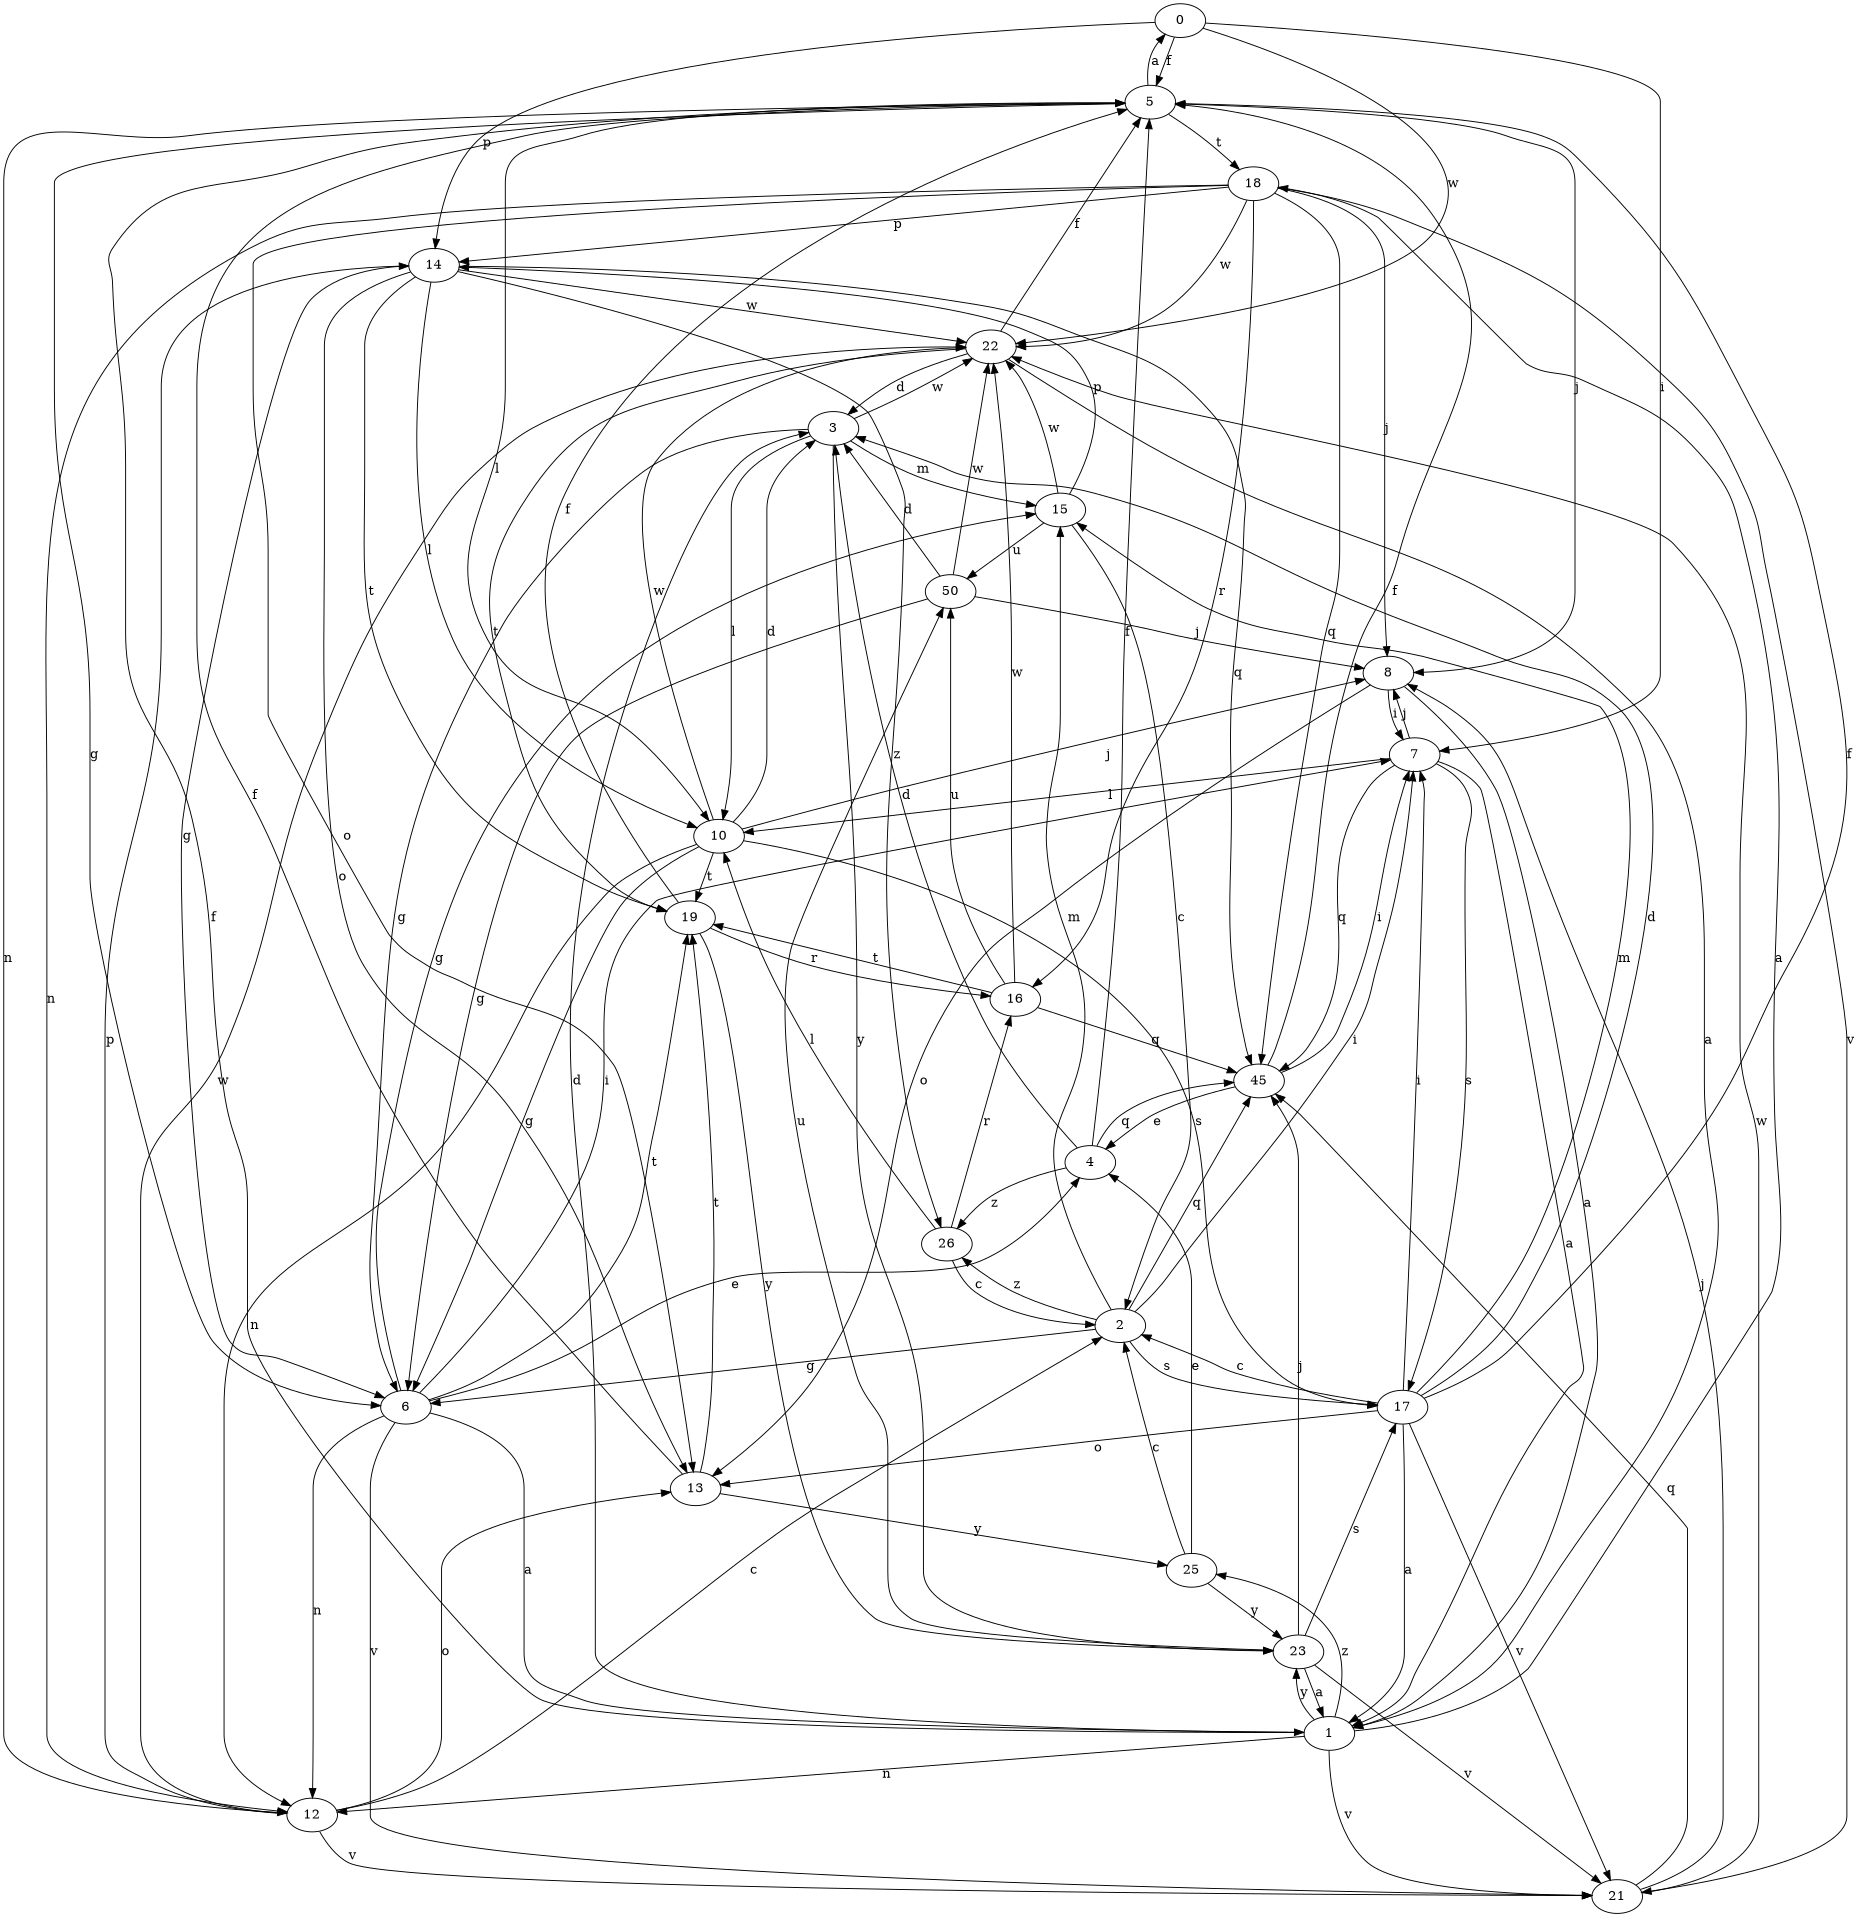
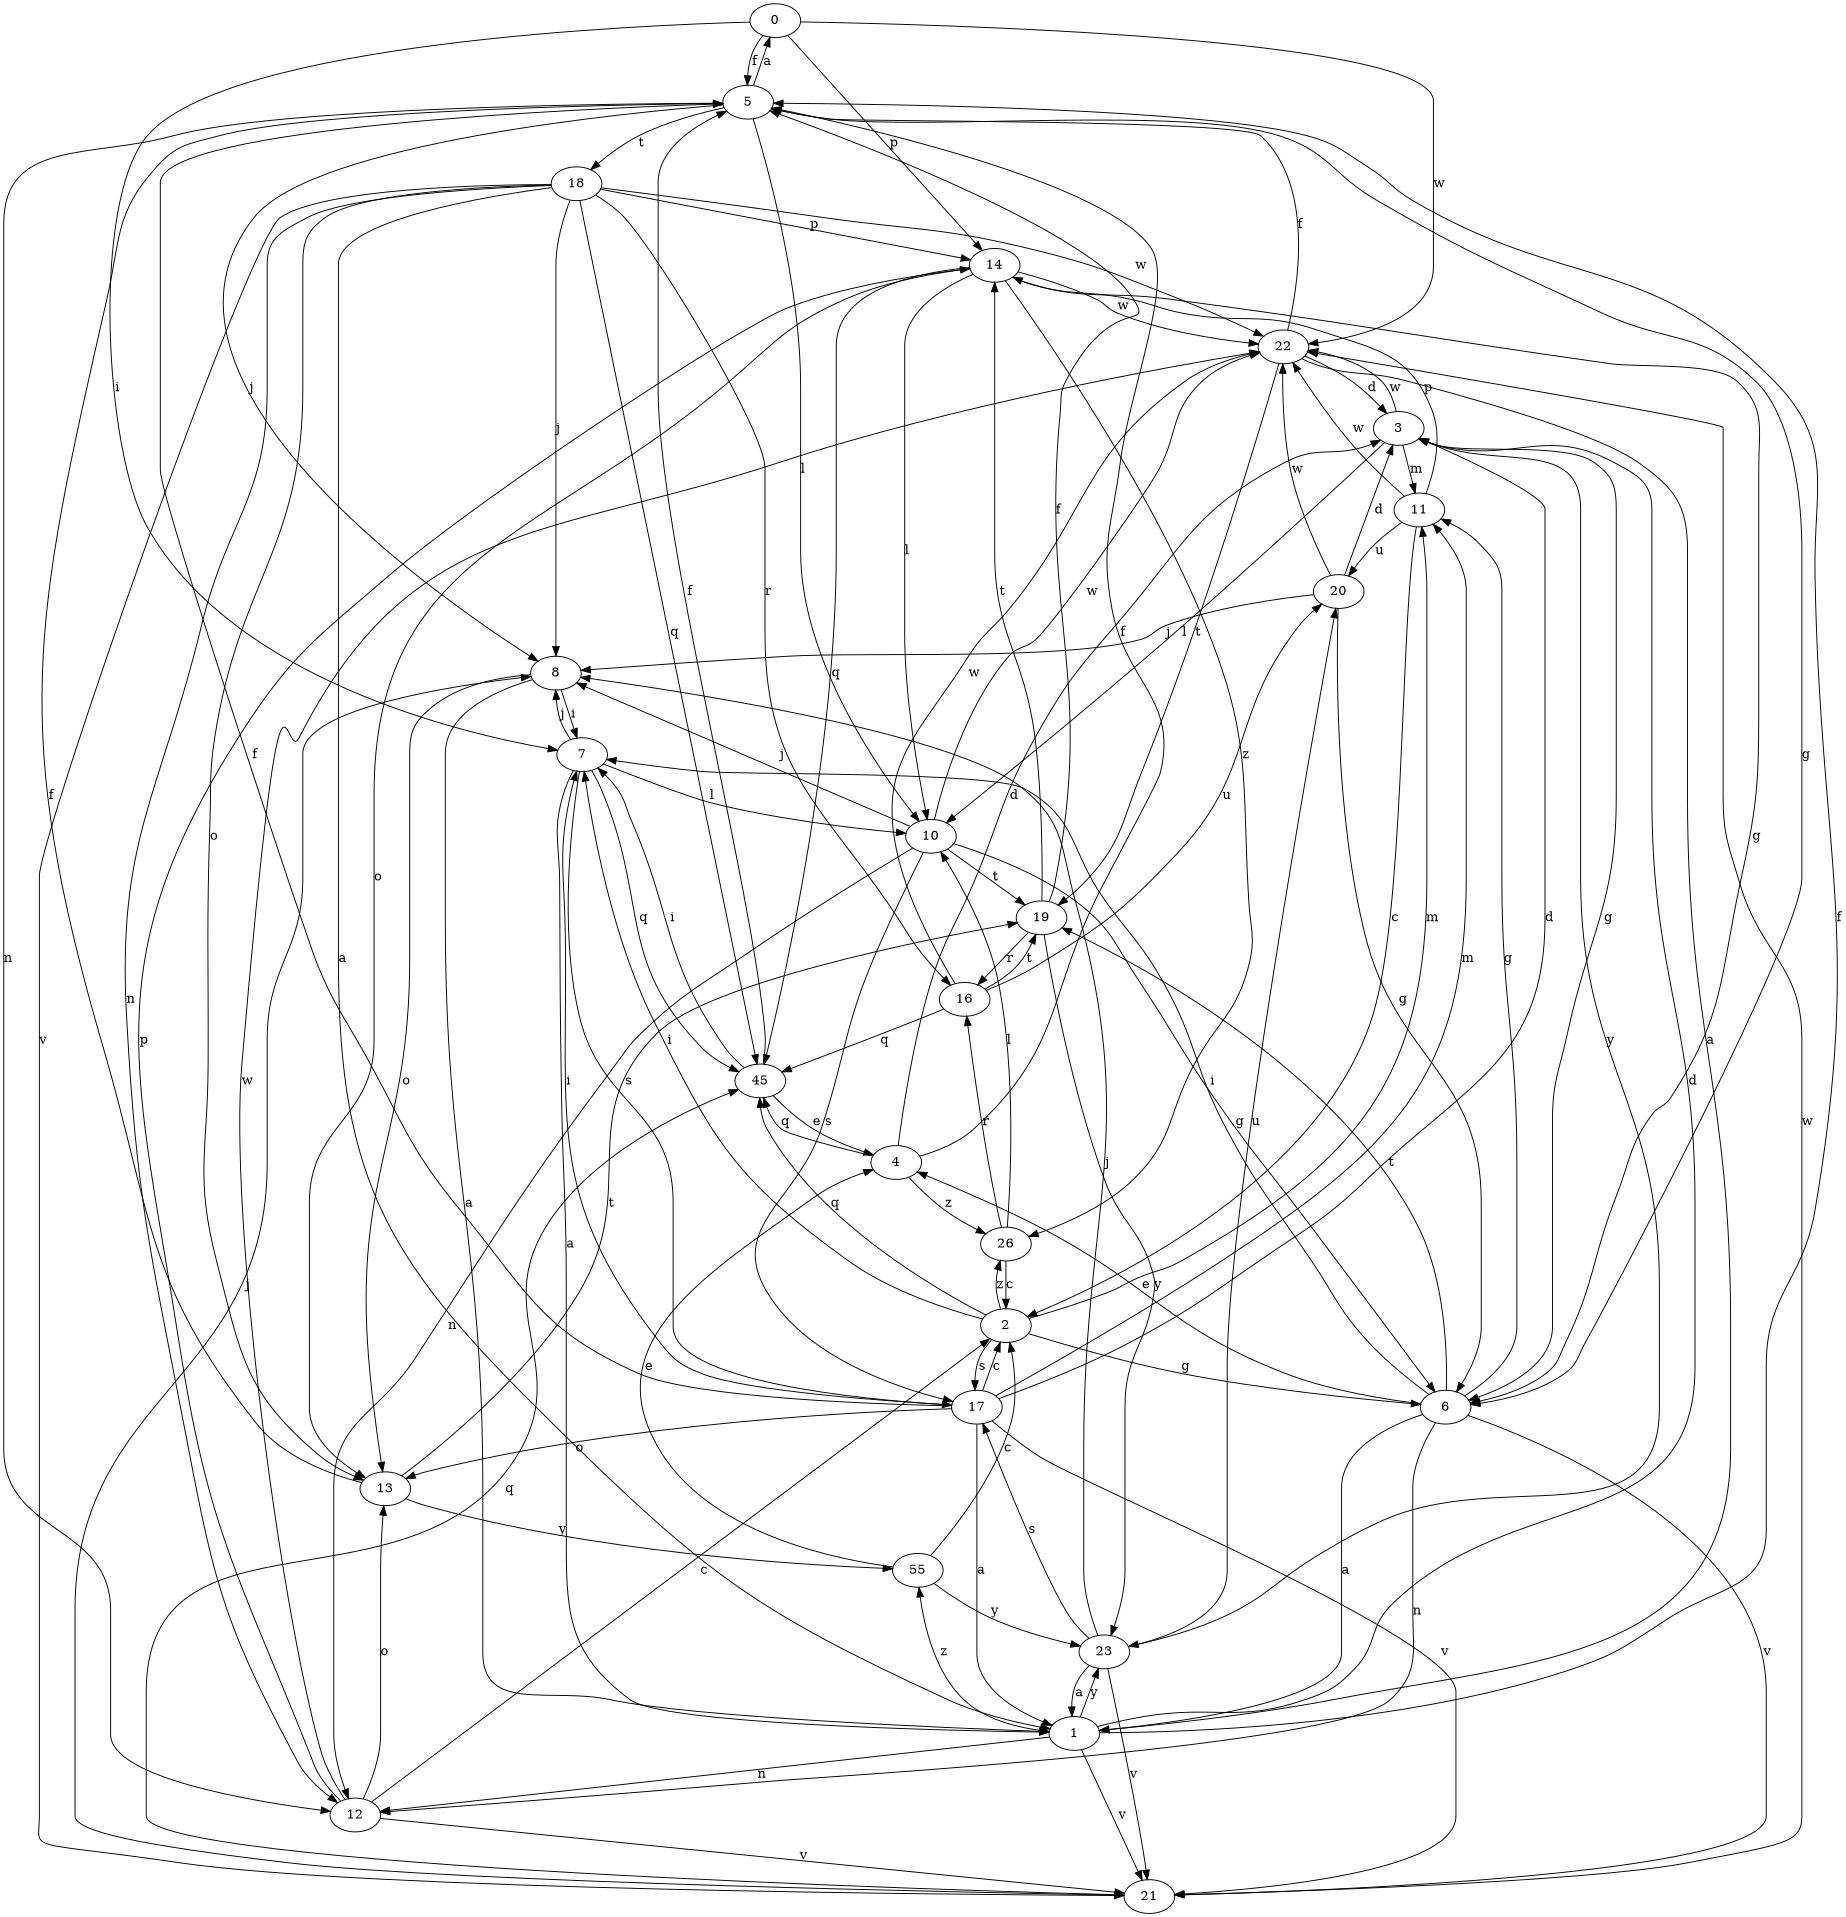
node "15": label "15" -> "11"
node "50": label "50" -> "20"
edge "10" -> "3": removed, label "d"
edge "14" -> "19": reversed
edge "1" -> "18": reversed
edge "23" -> "45": now "23" -> "8"
node "25": label "25" -> "55"
